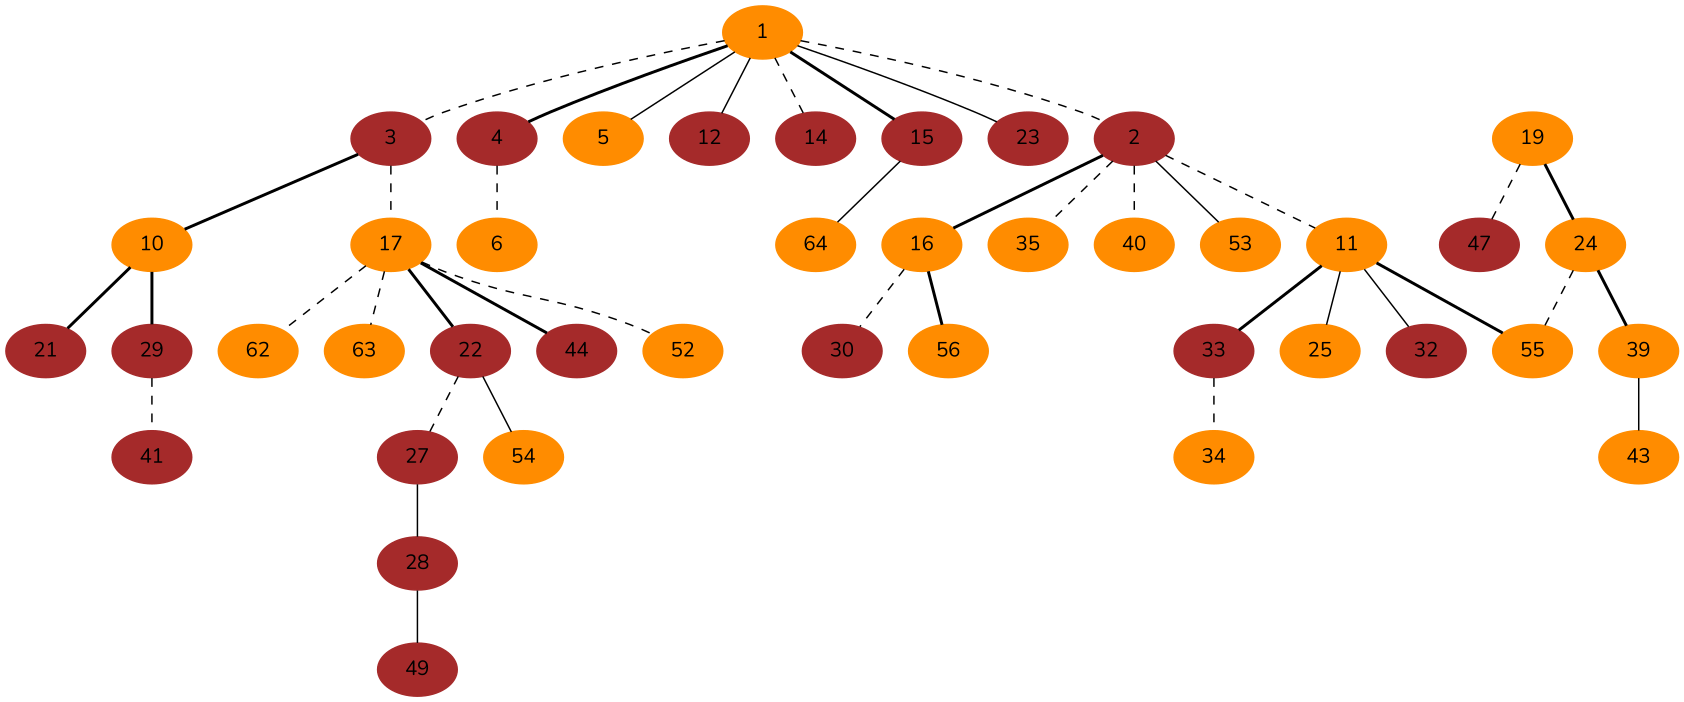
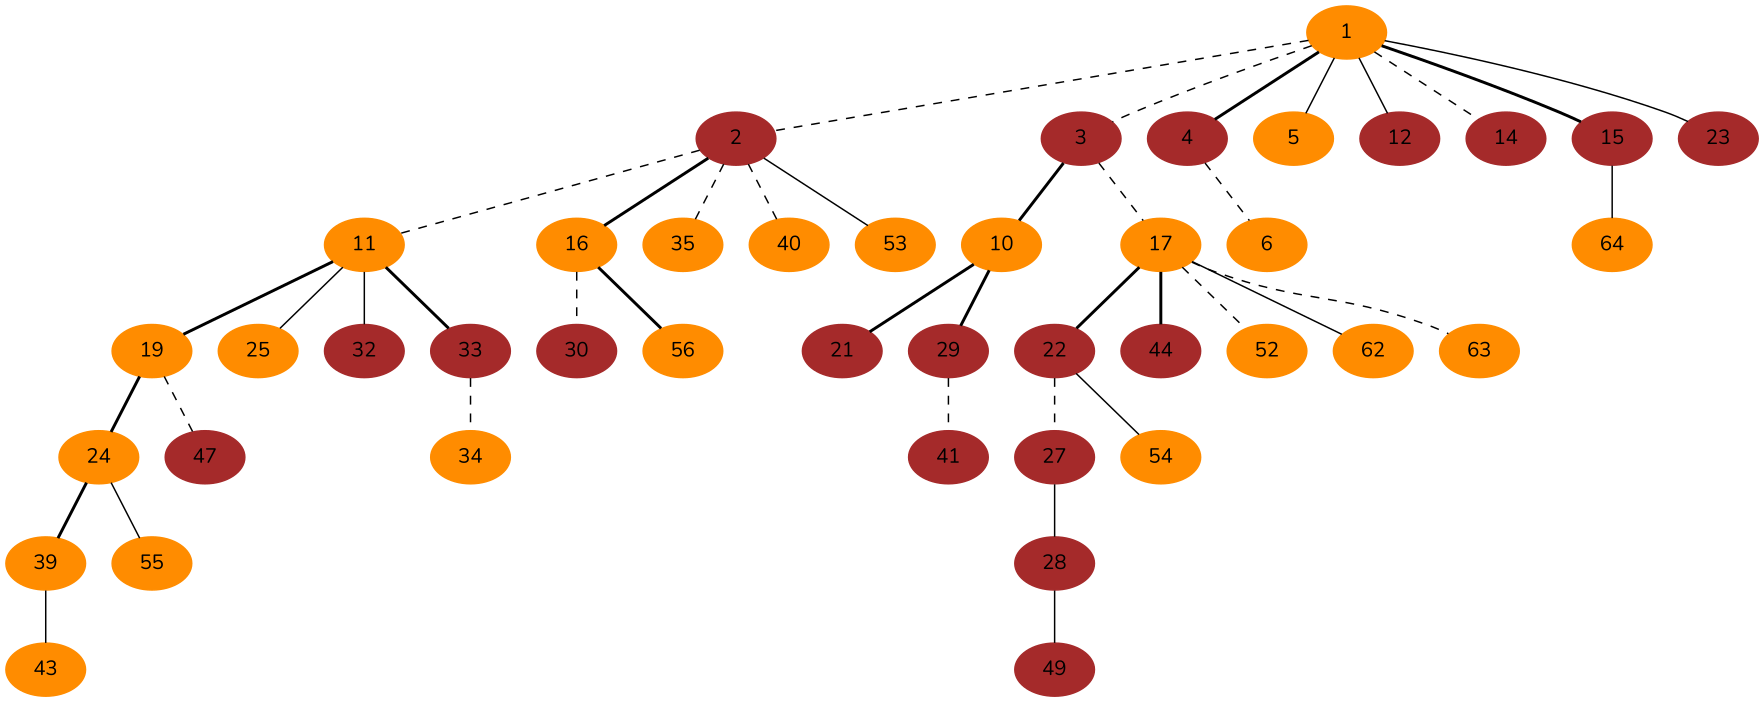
edge "17" -- "62": style dashed -> solid
edge "11" -- "55": now "11" -- "19"
edge "24" -- "55": style dashed -> solid
